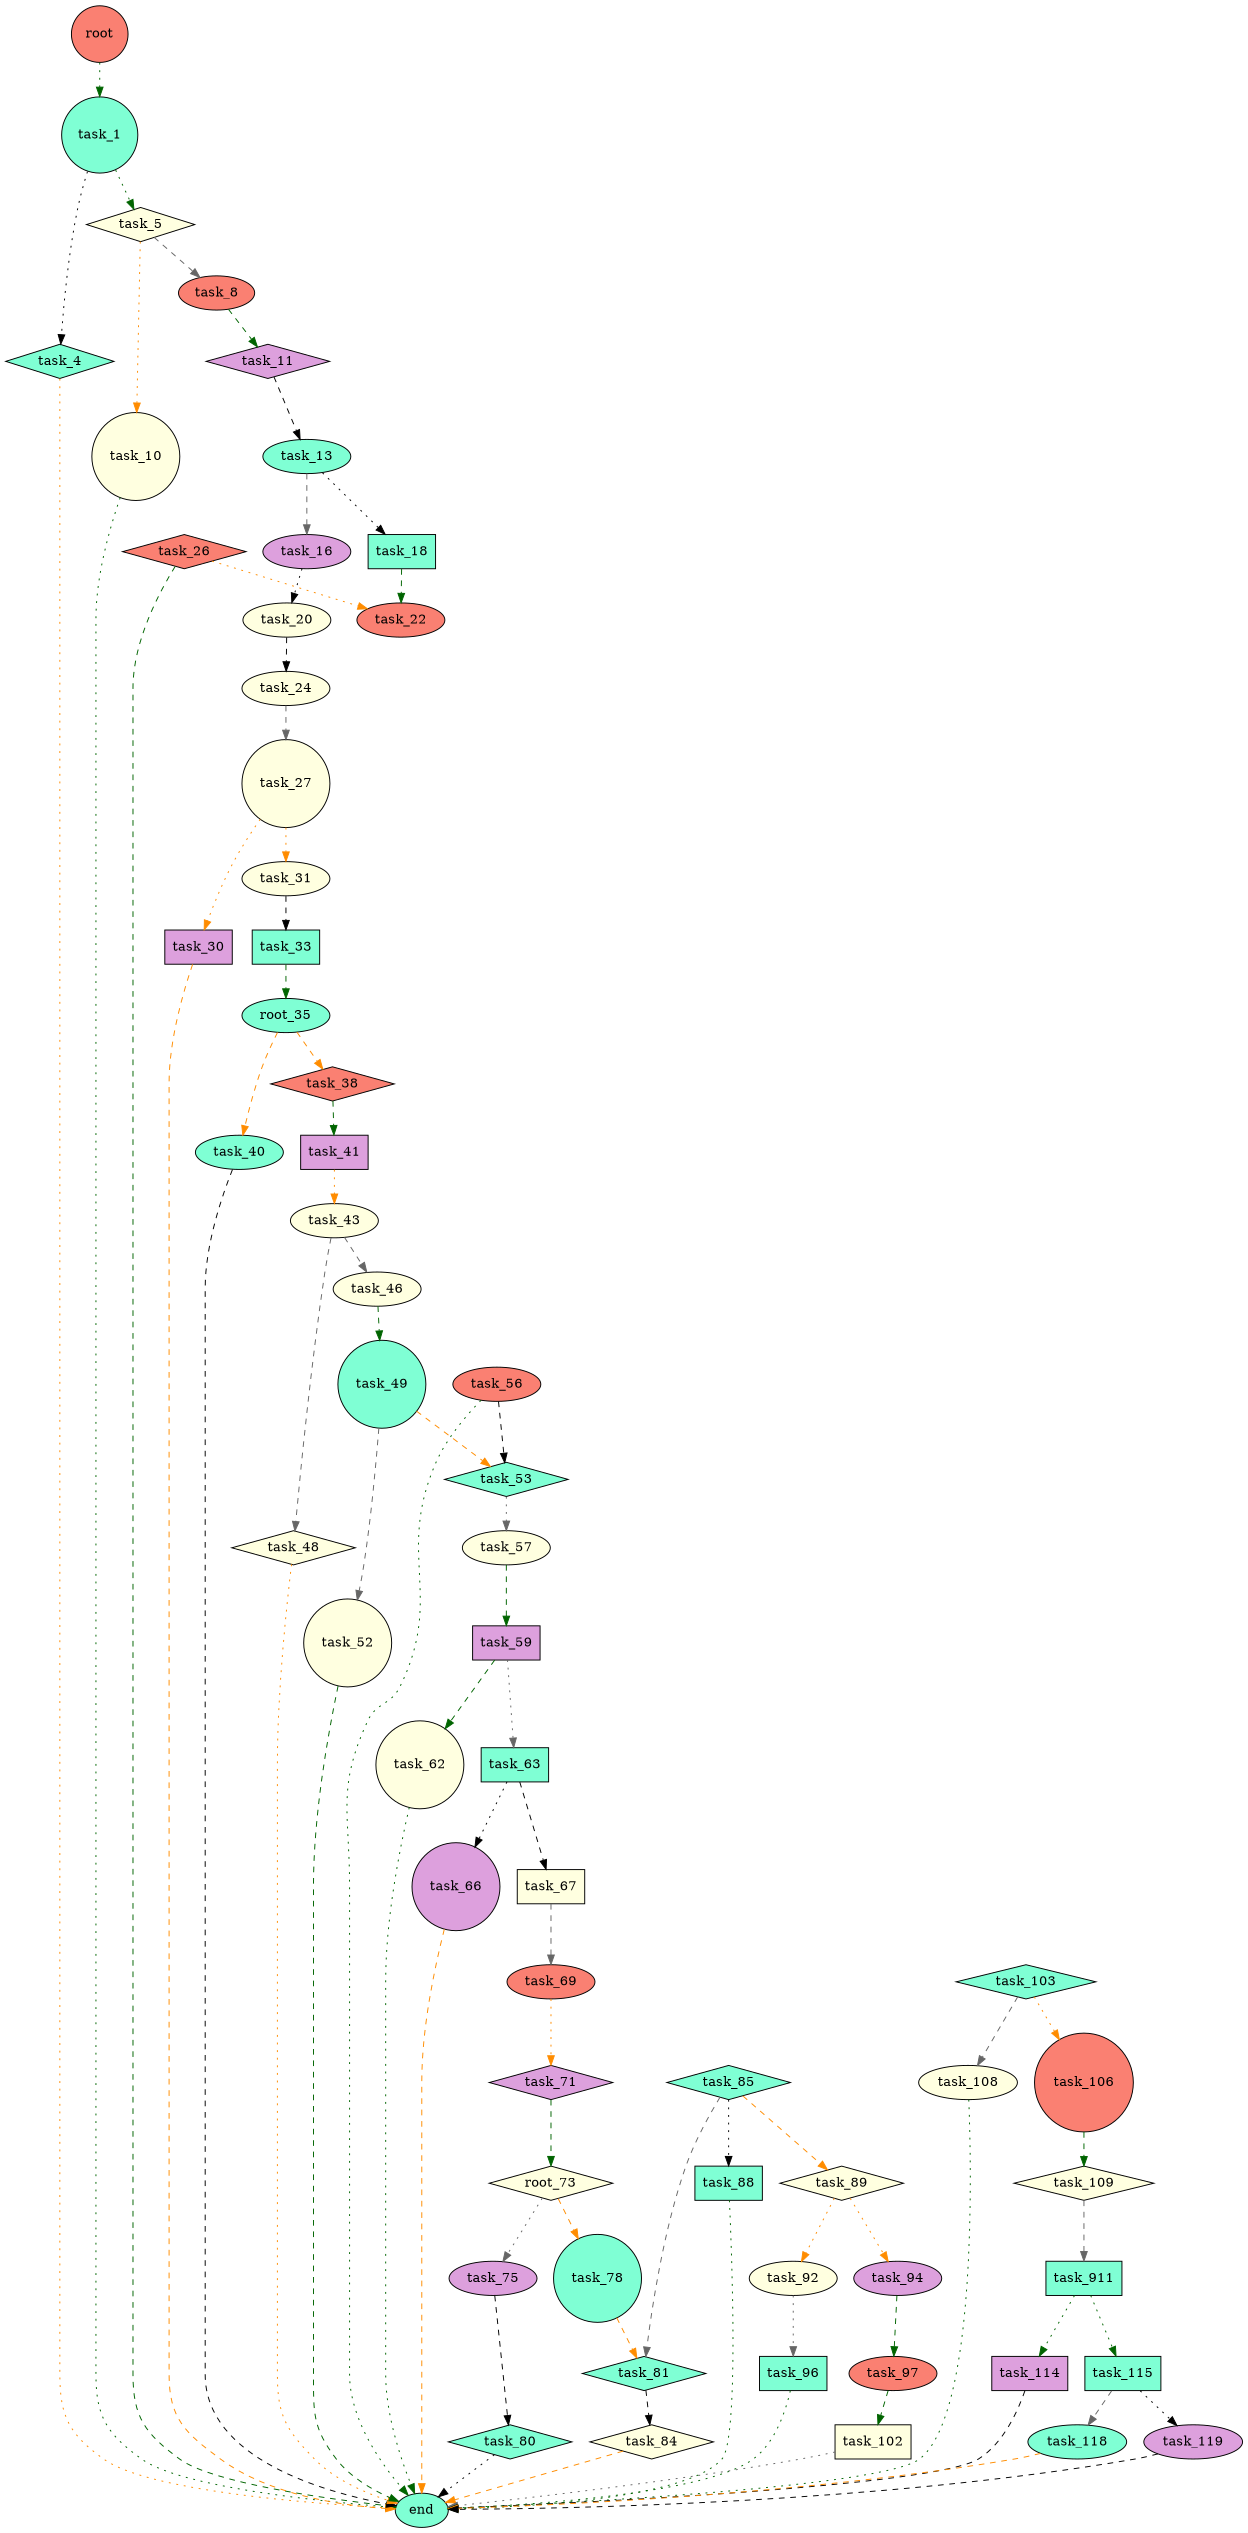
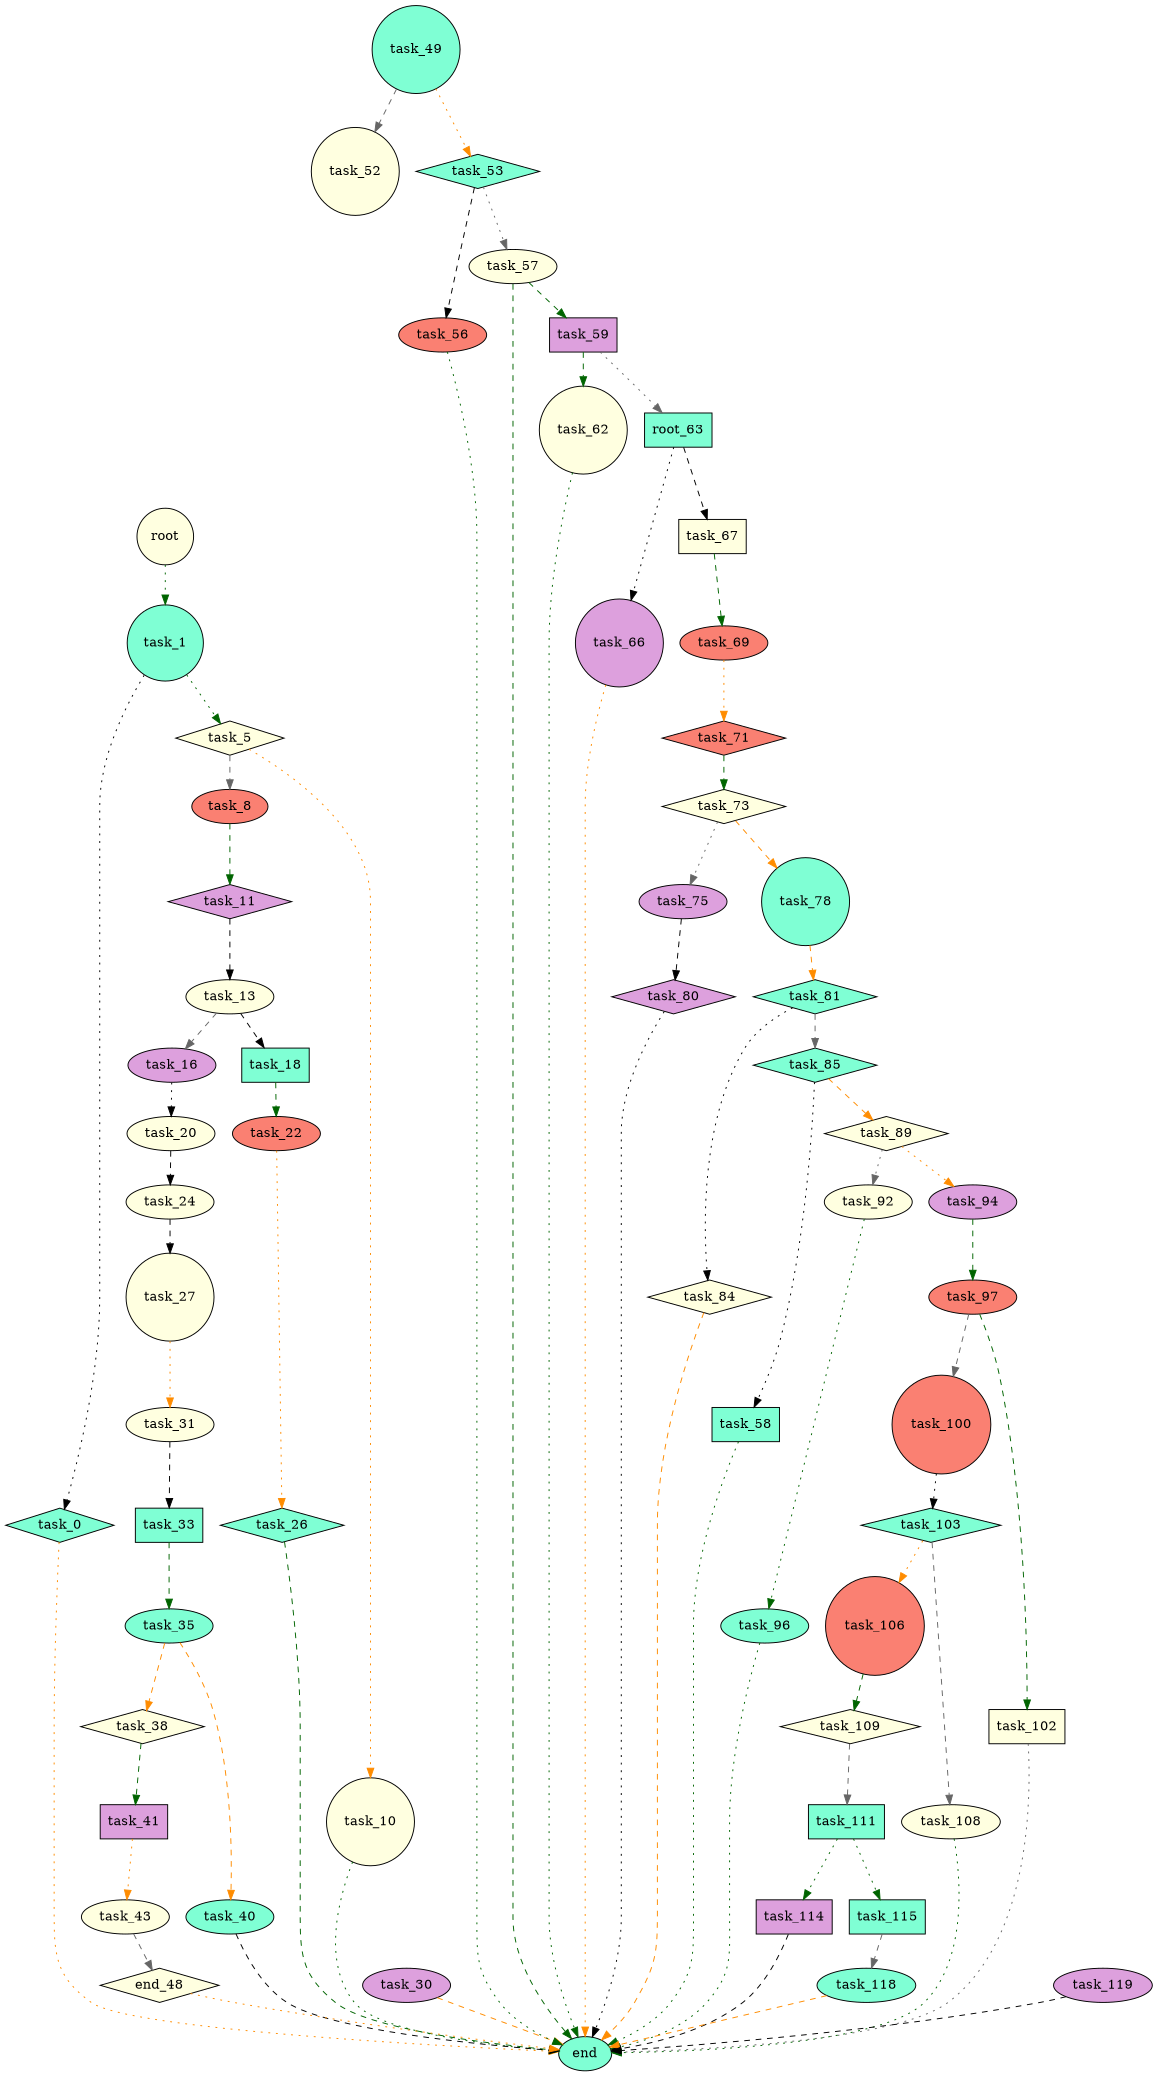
node "root": fillcolor salmon -> lightyellow
node "task_4": label "task_4" -> "task_0"
node "task_13": fillcolor aquamarine -> lightyellow
edge "task_13" -> "task_18": style dotted -> dashed
node "task_26": fillcolor salmon -> aquamarine
edge "task_26" -> "task_22": reversed
edge "task_24" -> "task_27": color gray40 -> black
edge "task_27" -> "task_30": removed
node "task_30": shape box -> ellipse
node "root_35": label "root_35" -> "task_35"
node "task_38": fillcolor salmon -> lightyellow
node "task_46": removed
node "task_100": added
edge "task_56" -> "task_53": reversed
edge "task_49" -> "task_53": style dashed -> dotted
node "task_48": label "task_48" -> "end_48"
node "task_63": label "task_63" -> "root_63"
edge "task_67" -> "task_69": color gray40 -> darkgreen
node "task_71": fillcolor plum -> salmon
edge "task_52" -> "end": now "task_57" -> "end"
node "root_73": label "root_73" -> "task_73"
node "task_88": label "task_88" -> "task_58"
edge "task_66" -> "end": style dashed -> dotted
edge "task_85" -> "task_81": reversed
edge "task_89" -> "task_92": color darkorange -> gray40
node "task_911": label "task_911" -> "task_111"
edge "task_92" -> "task_96": color gray40 -> darkgreen
node "task_96": shape box -> ellipse
edge "task_81" -> "task_84": style dashed -> dotted
edge "task_115" -> "task_119": removed
node "task_80": fillcolor aquamarine -> plum
